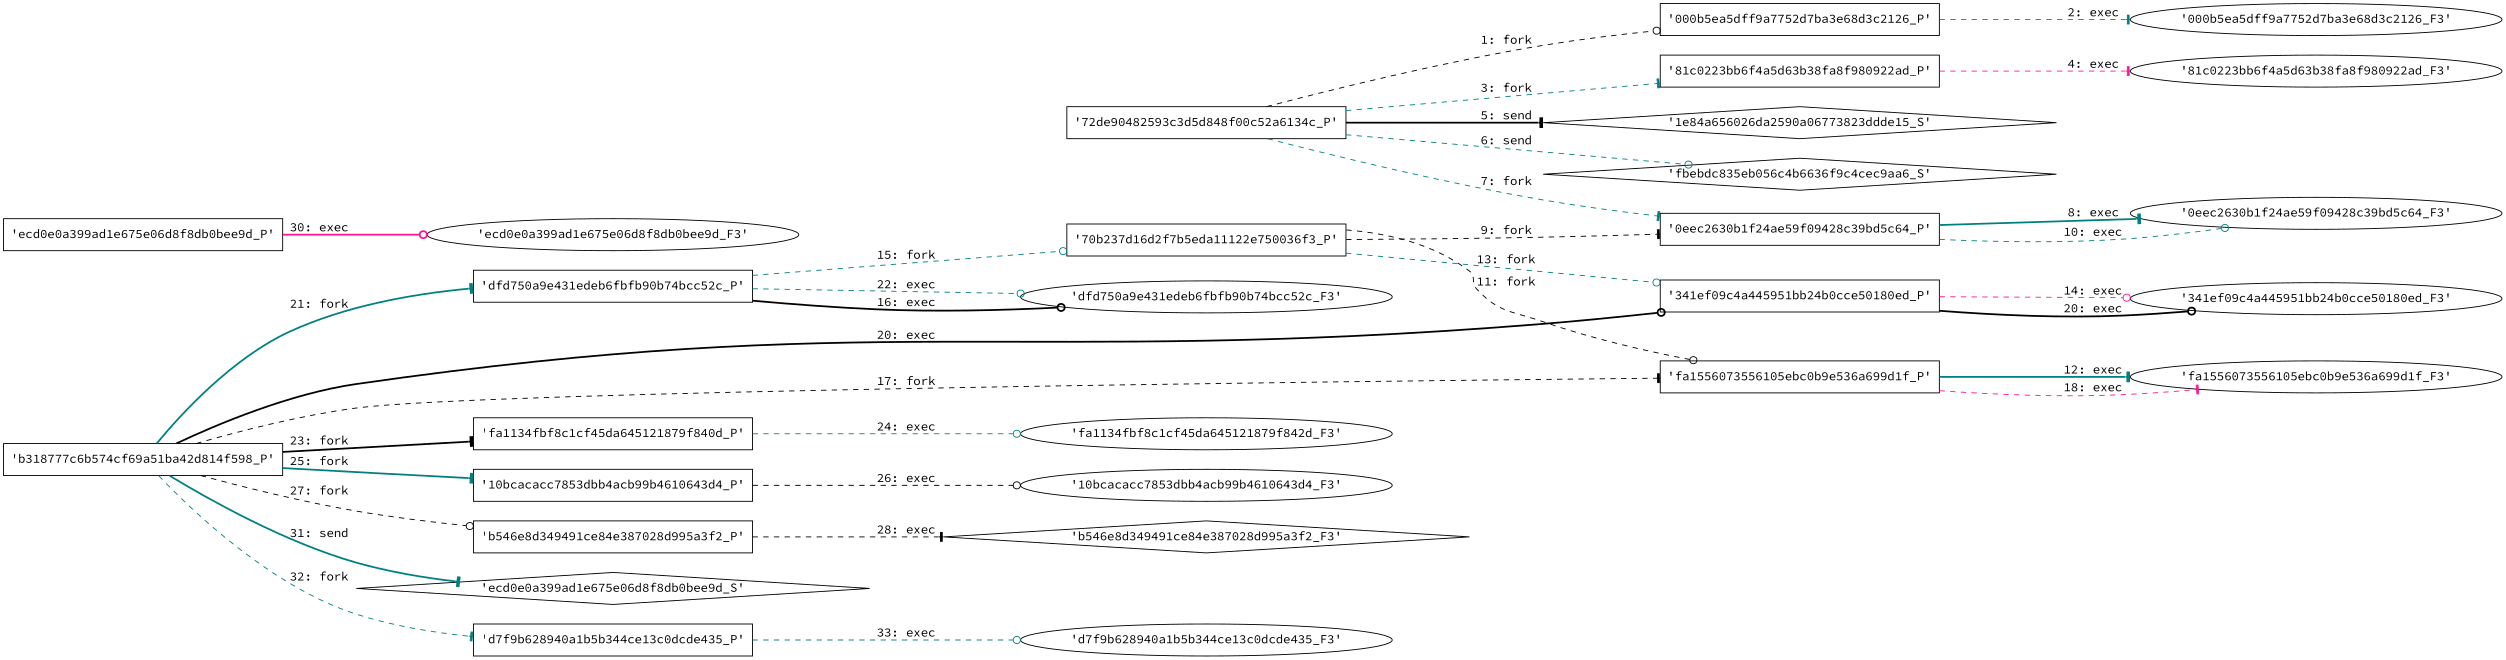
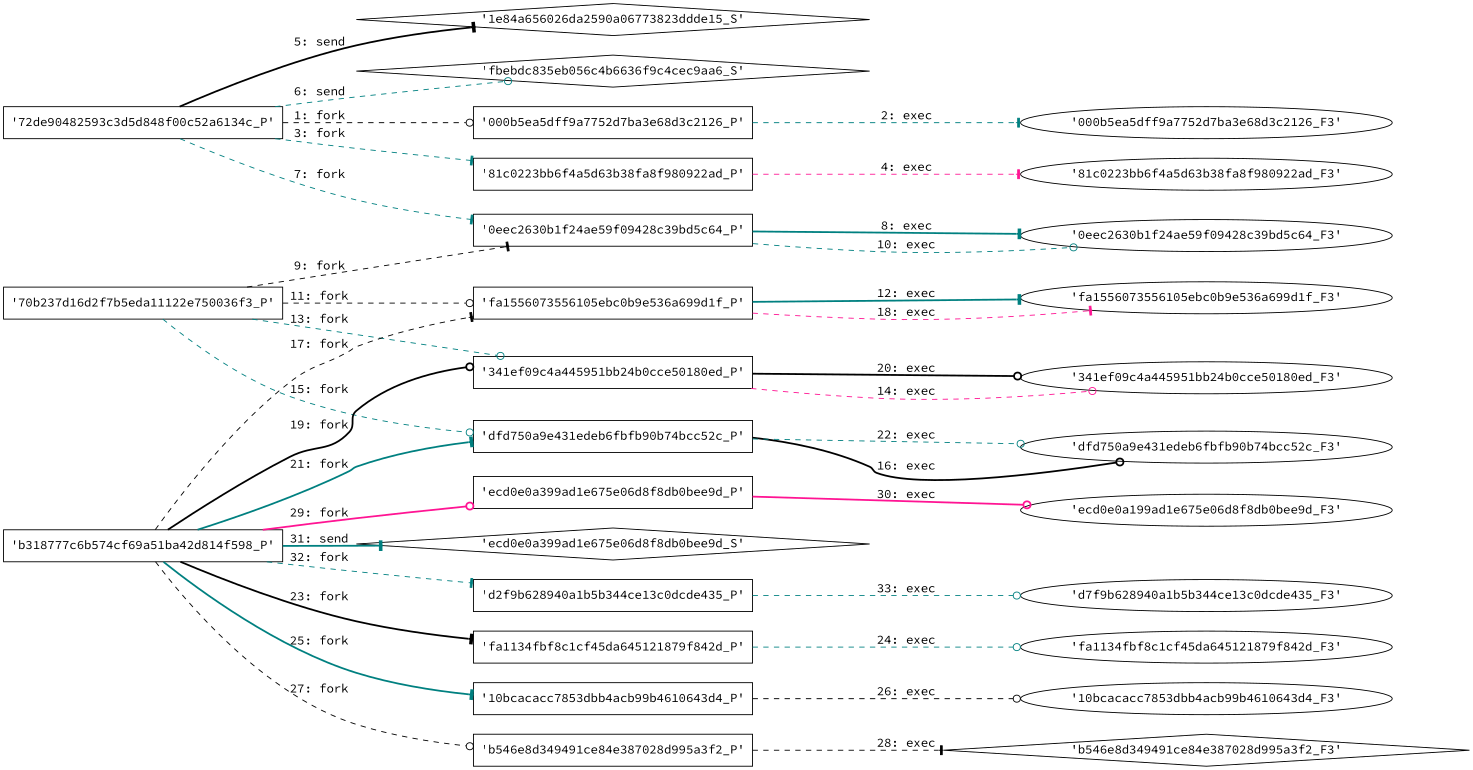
node "'ecd0e0a399ad1e675e06d8f8db0bee9d_F3'": label "'ecd0e0a399ad1e675e06d8f8db0bee9d_F3'" -> "'ecd0e0a199ad1e675e06d8f8db0bee9d_F3'"
edge "'dfd750a9e431edeb6fbfb90b74bcc52c_P'" -> "'70b237d16d2f7b5eda11122e750036f3_P'": reversed
edge "'b318777c6b574cf69a51ba42d814f598_P'" -> "'341ef09c4a445951bb24b0cce50180ed_P'": label "20: exec" -> "19: fork"
node "'fa1134fbf8c1cf45da645121879f840d_P'": label "'fa1134fbf8c1cf45da645121879f840d_P'" -> "'fa1134fbf8c1cf45da645121879f842d_P'"
edge "'b318777c6b574cf69a51ba42d814f598_P'" -> "'ecd0e0a399ad1e675e06d8f8db0bee9d_P'": added, label "29: fork"
node "'d7f9b628940a1b5b344ce13c0dcde435_P'": label "'d7f9b628940a1b5b344ce13c0dcde435_P'" -> "'d2f9b628940a1b5b344ce13c0dcde435_P'"
